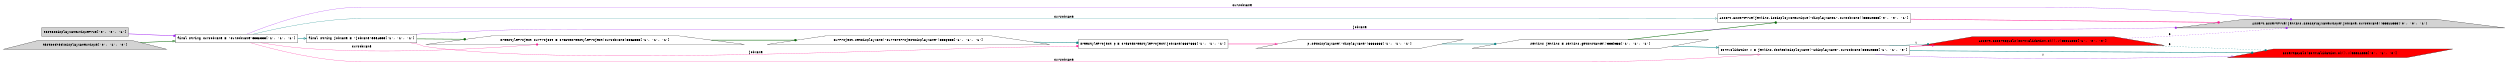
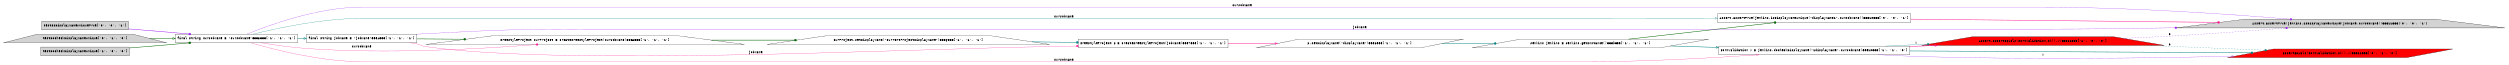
node "testDoCheckDisplayNameUnique['1', '0', '0']": added
